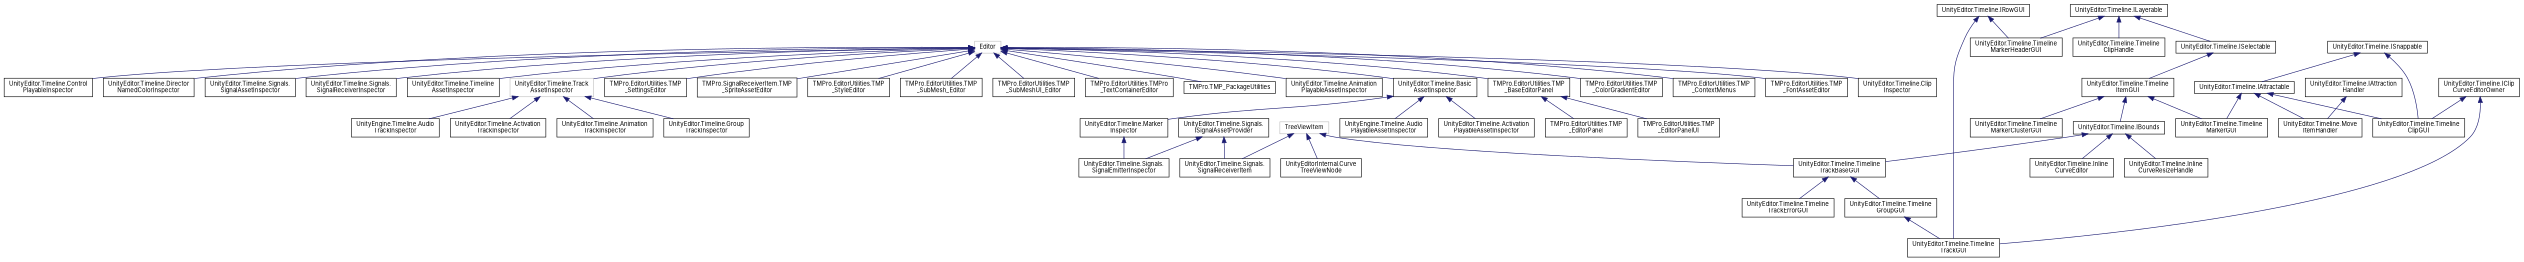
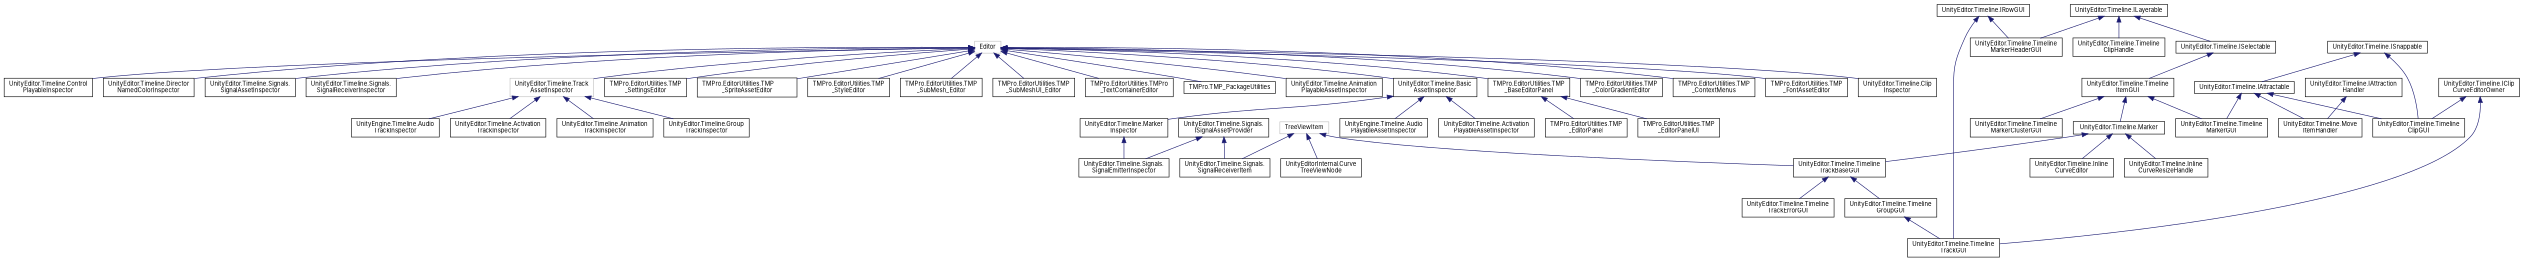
node "UnityEditor.Timeline.Timeline AssetInspector": removed
node "TMPro.SignalReceiverItem.TMP _SpriteAssetEditor": label "TMPro.SignalReceiverItem.TMP _SpriteAssetEditor" -> "TMPro.EditorUtilities.TMP _SpriteAssetEditor"
node "UnityEditor.Timeline.IBounds": label "UnityEditor.Timeline.IBounds" -> "UnityEditor.Timeline.Marker"
